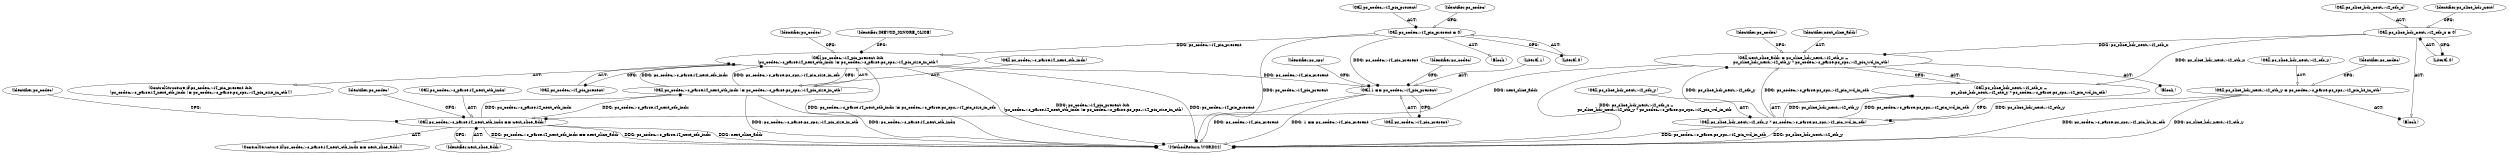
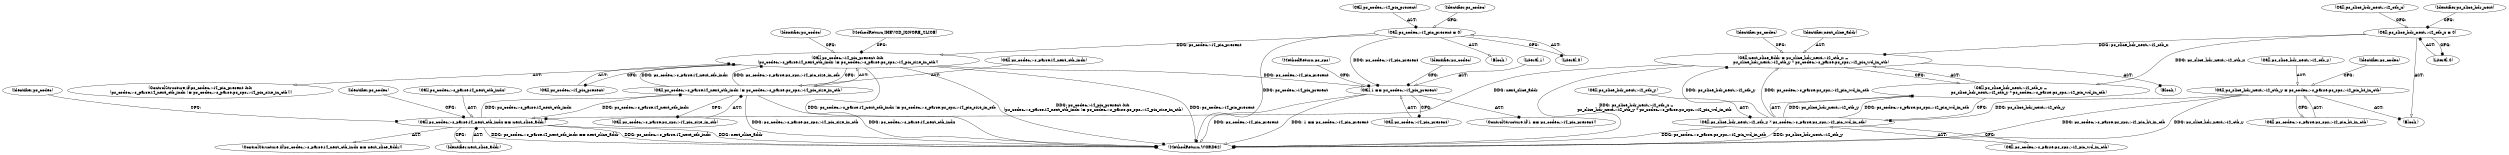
edge "(Call,ps_slice_hdr_next->i2_ctb_x)" -> "(Call,ps_slice_hdr_next->i2_ctb_x = 0)": label "AST: " -> "CFG: "
edge "(Identifier,ps_slice_hdr_next)" -> "(Call,ps_slice_hdr_next->i2_ctb_x = 0)": arrowhead onormal -> box
node "(Identifier,IHEVCD_IGNORE_SLICE)": label "(Identifier,IHEVCD_IGNORE_SLICE)" -> "(MethodReturn,IHEVCD_IGNORE_SLICE)"
node "(Identifier,ps_sps)": label "(Identifier,ps_sps)" -> "(MethodReturn,ps_sps)"
node "(Call,ps_codec->s_parse.ps_sps->i4_pic_size_in_ctb)": added
node "(ControlStructure,if(1 == ps_codec->i4_pic_present))": added
node "(Call,ps_codec->s_parse.ps_sps->i2_pic_ht_in_ctb)": added
node "(MethodReturn,WORD22)": label "(MethodReturn,WORD22)" -> "(MethodReturn,WORD32)"
node "(Call,ps_codec->s_parse.ps_sps->i2_pic_wd_in_ctb)": added
